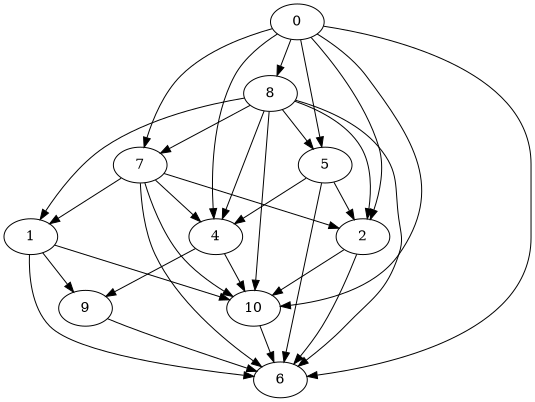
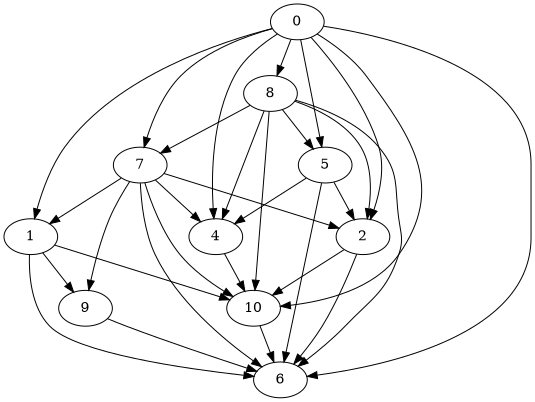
edge "8" -> "1": now "0" -> "1"
edge "4" -> "9": now "7" -> "9"
